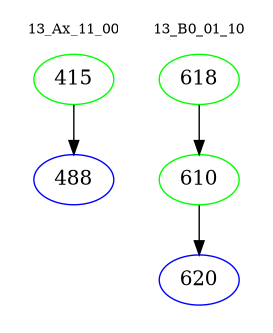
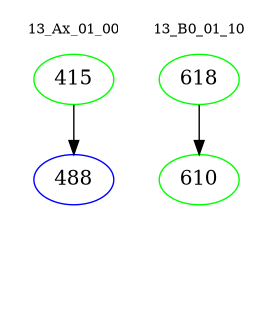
cluster "13_Ax_11_00": label "13_Ax_11_00" -> "13_Ax_01_00"
node "620": removed
